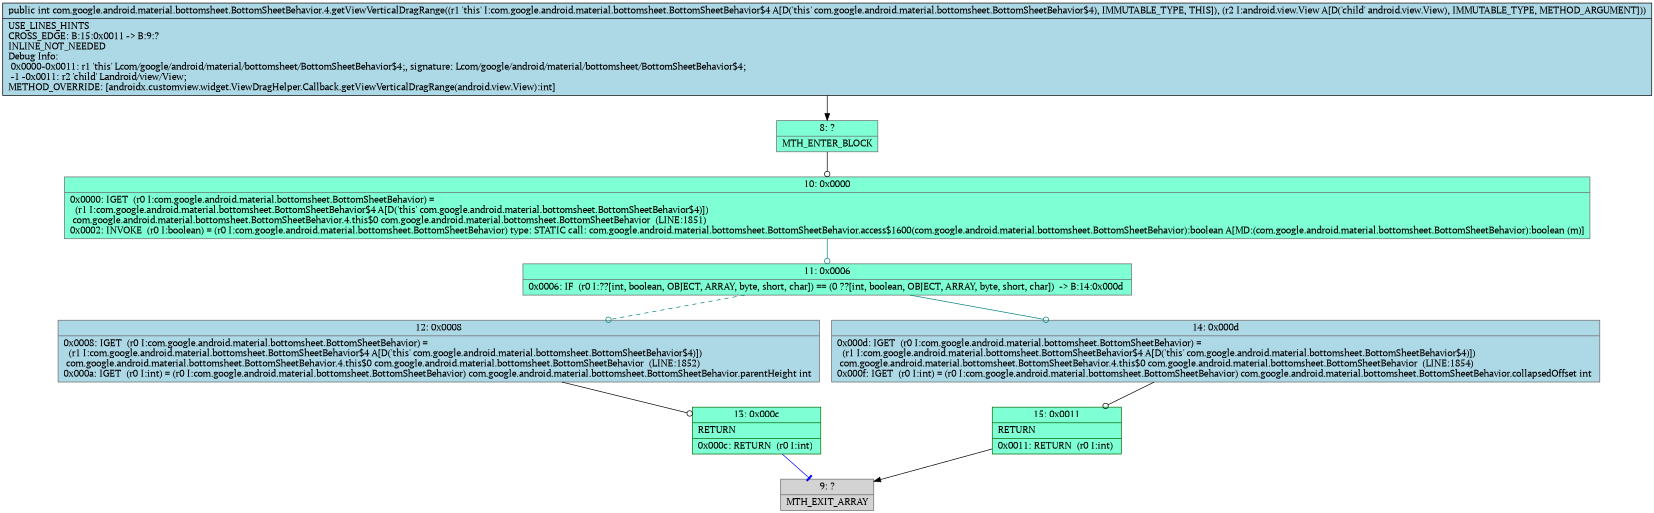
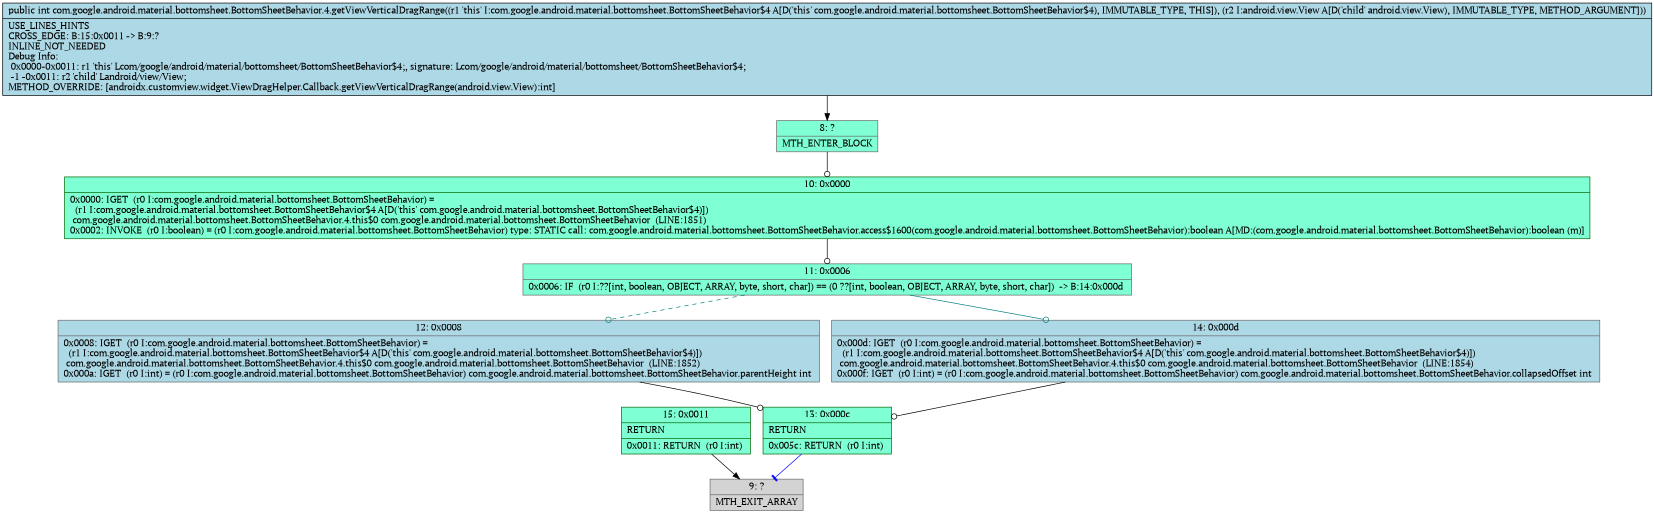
node "10: 0x0000": color gray40 -> darkgreen
edge "10: 0x0000" -> "11: 0x0006": color teal -> black
edge "14: 0x000d" -> "15: 0x0011": now "14: 0x000d" -> "13: 0x000c"
node "13: 0x000c": text "0x000c: RETURN  (r0 I:int)" -> "0x005c: RETURN  (r0 I:int)"
